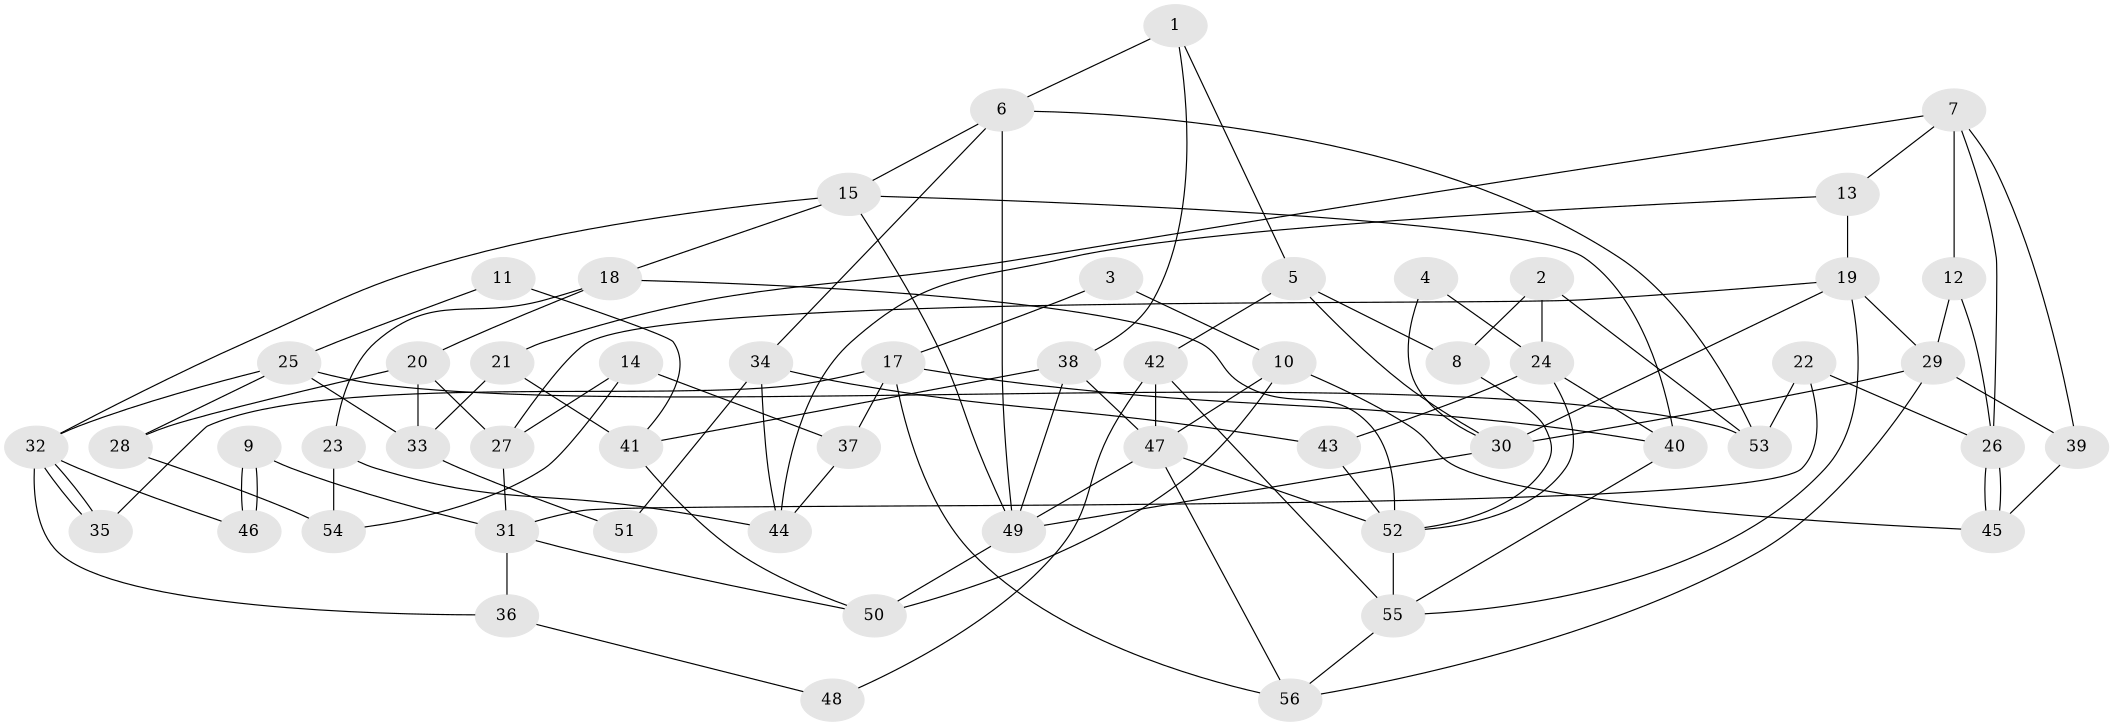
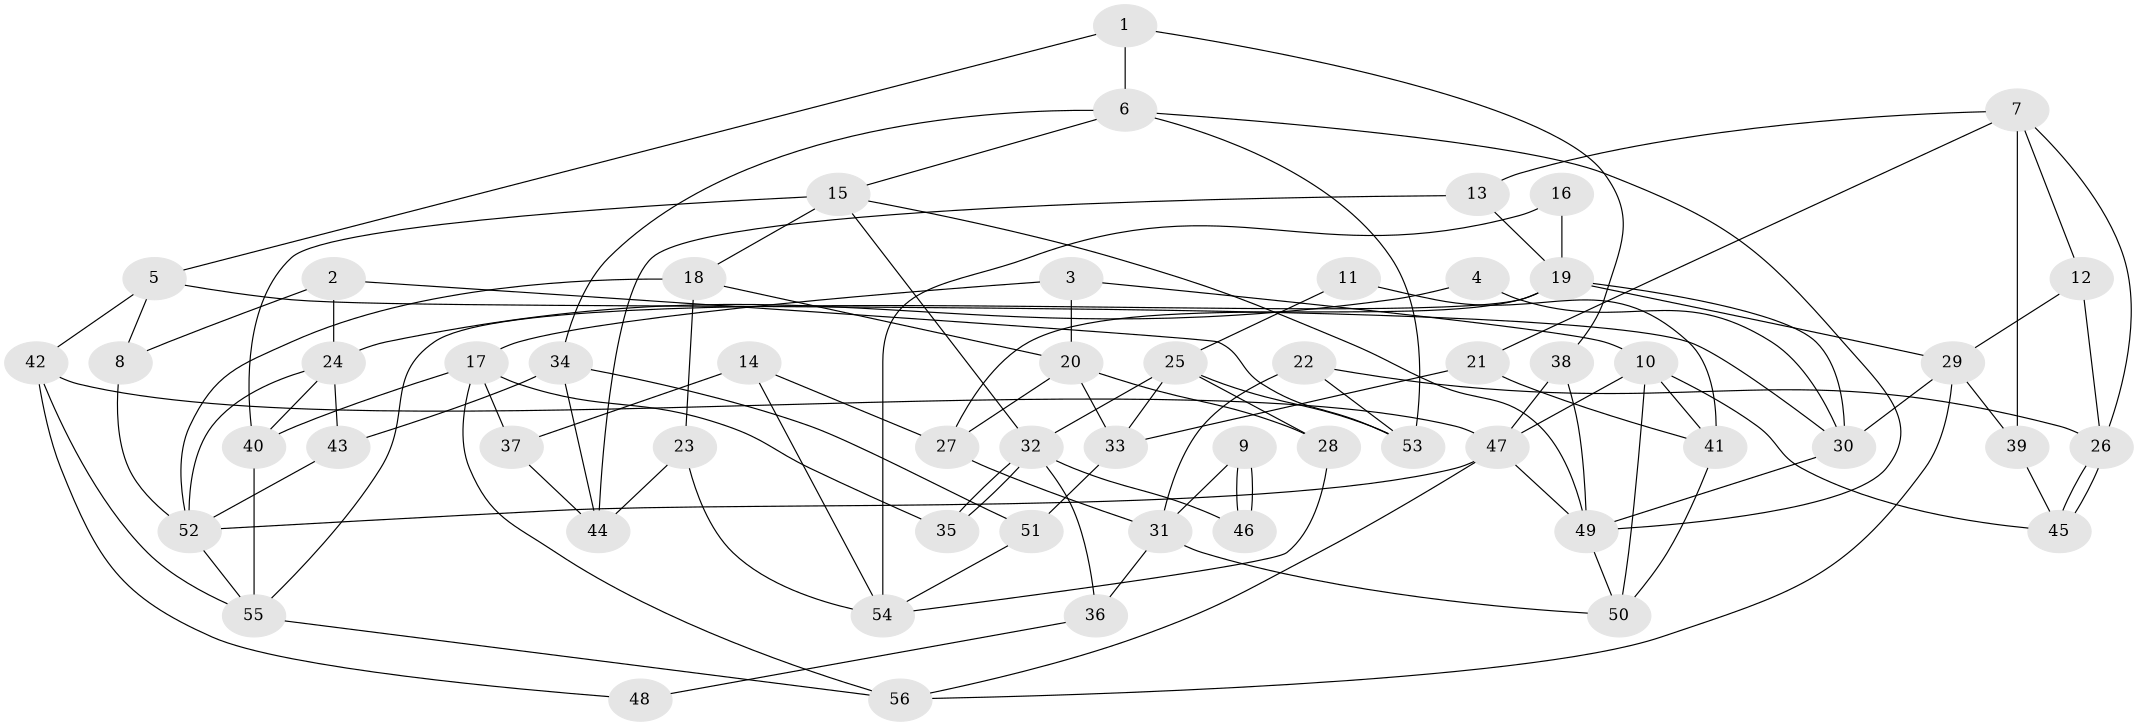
node "16": added
edge "3" -- "20": added
edge "38" -- "41": now "10" -- "41"
edge "51" -- "54": added
